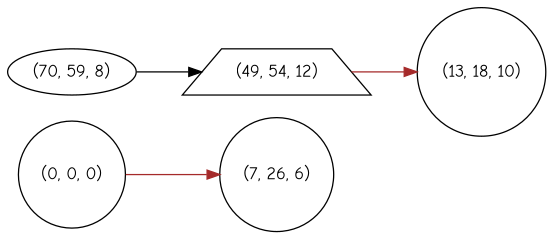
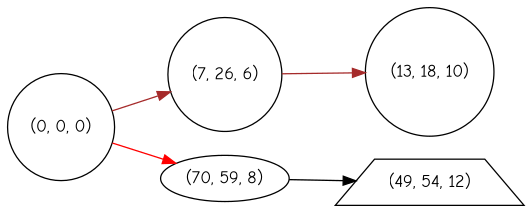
edge "(49, 54, 12)" -> "(13, 18, 10)": now "(7, 26, 6)" -> "(13, 18, 10)"
edge "(0, 0, 0)" -> "(70, 59, 8)": added
